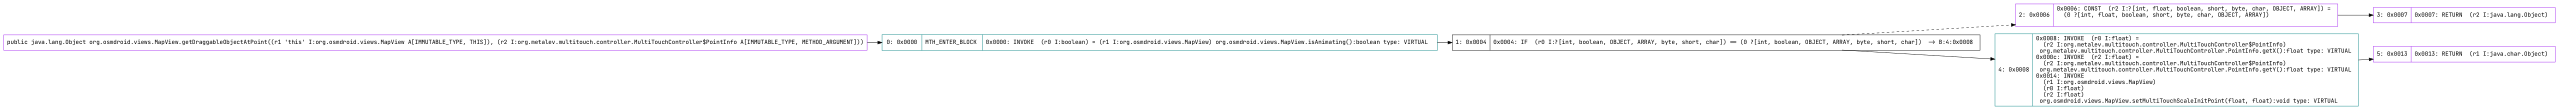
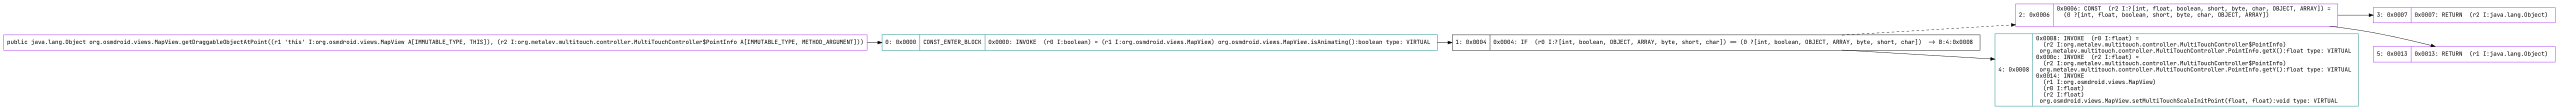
node "0: 0x0000": text "MTH_ENTER_BLOCK" -> "CONST_ENTER_BLOCK"
node "5: 0x0013": text "0x0013: RETURN  (r1 I:java.char.Object)" -> "0x0013: RETURN  (r1 I:java.lang.Object)"
edge "4: 0x0008" -> "5: 0x0013": now "2: 0x0006" -> "5: 0x0013"
